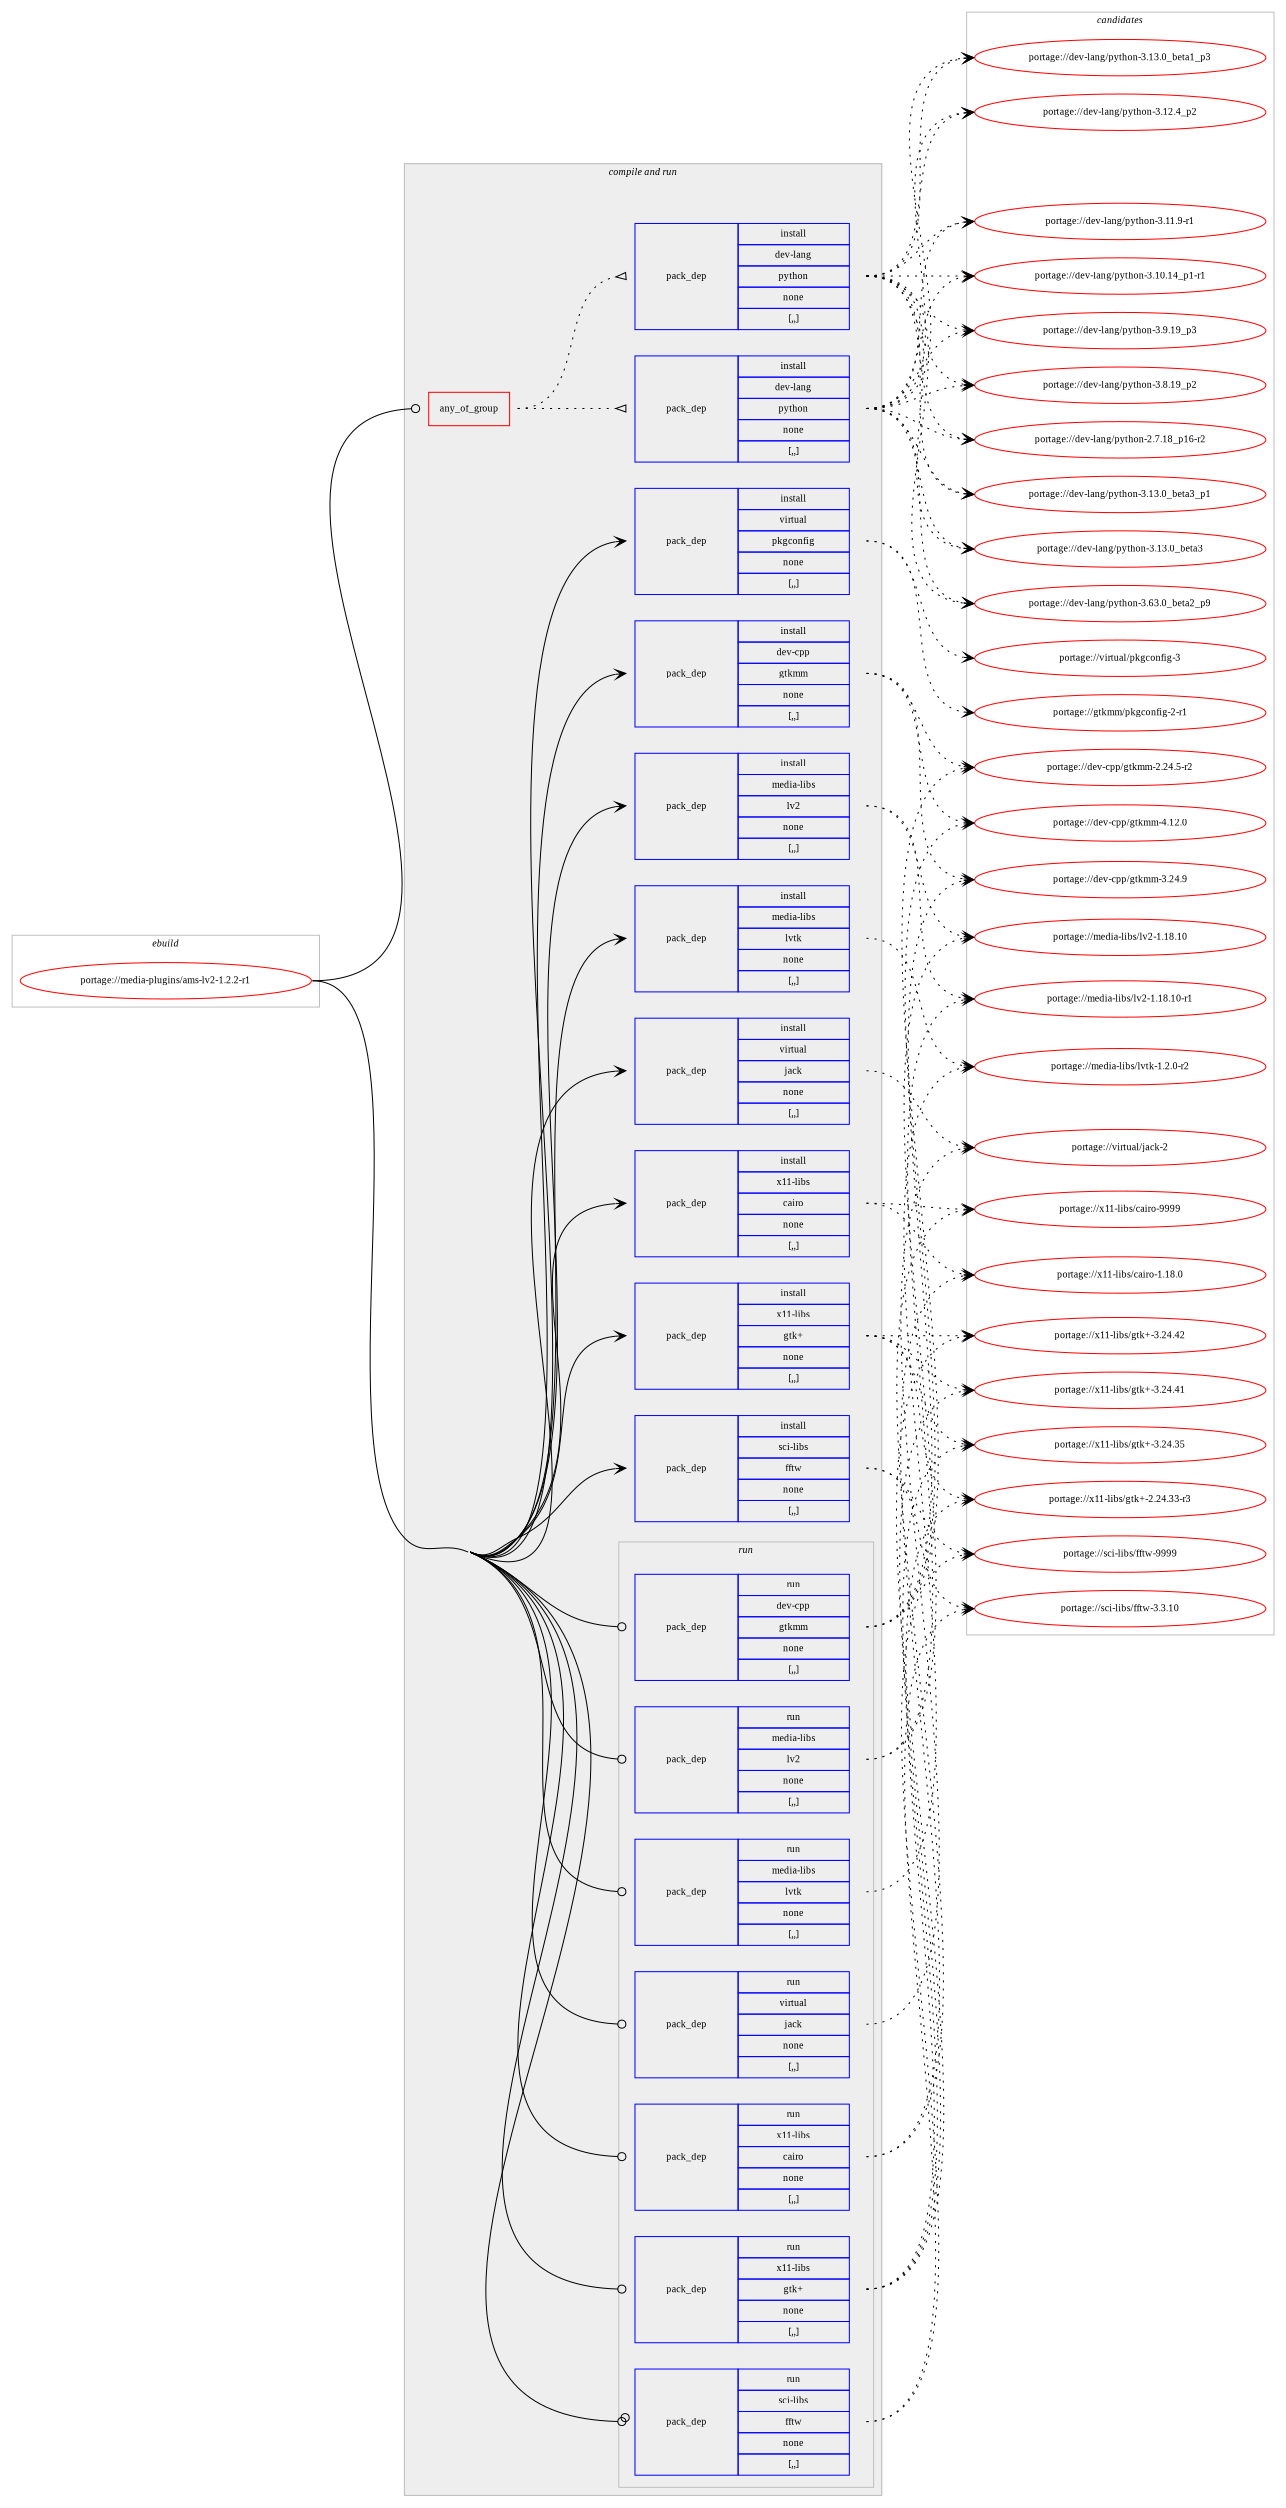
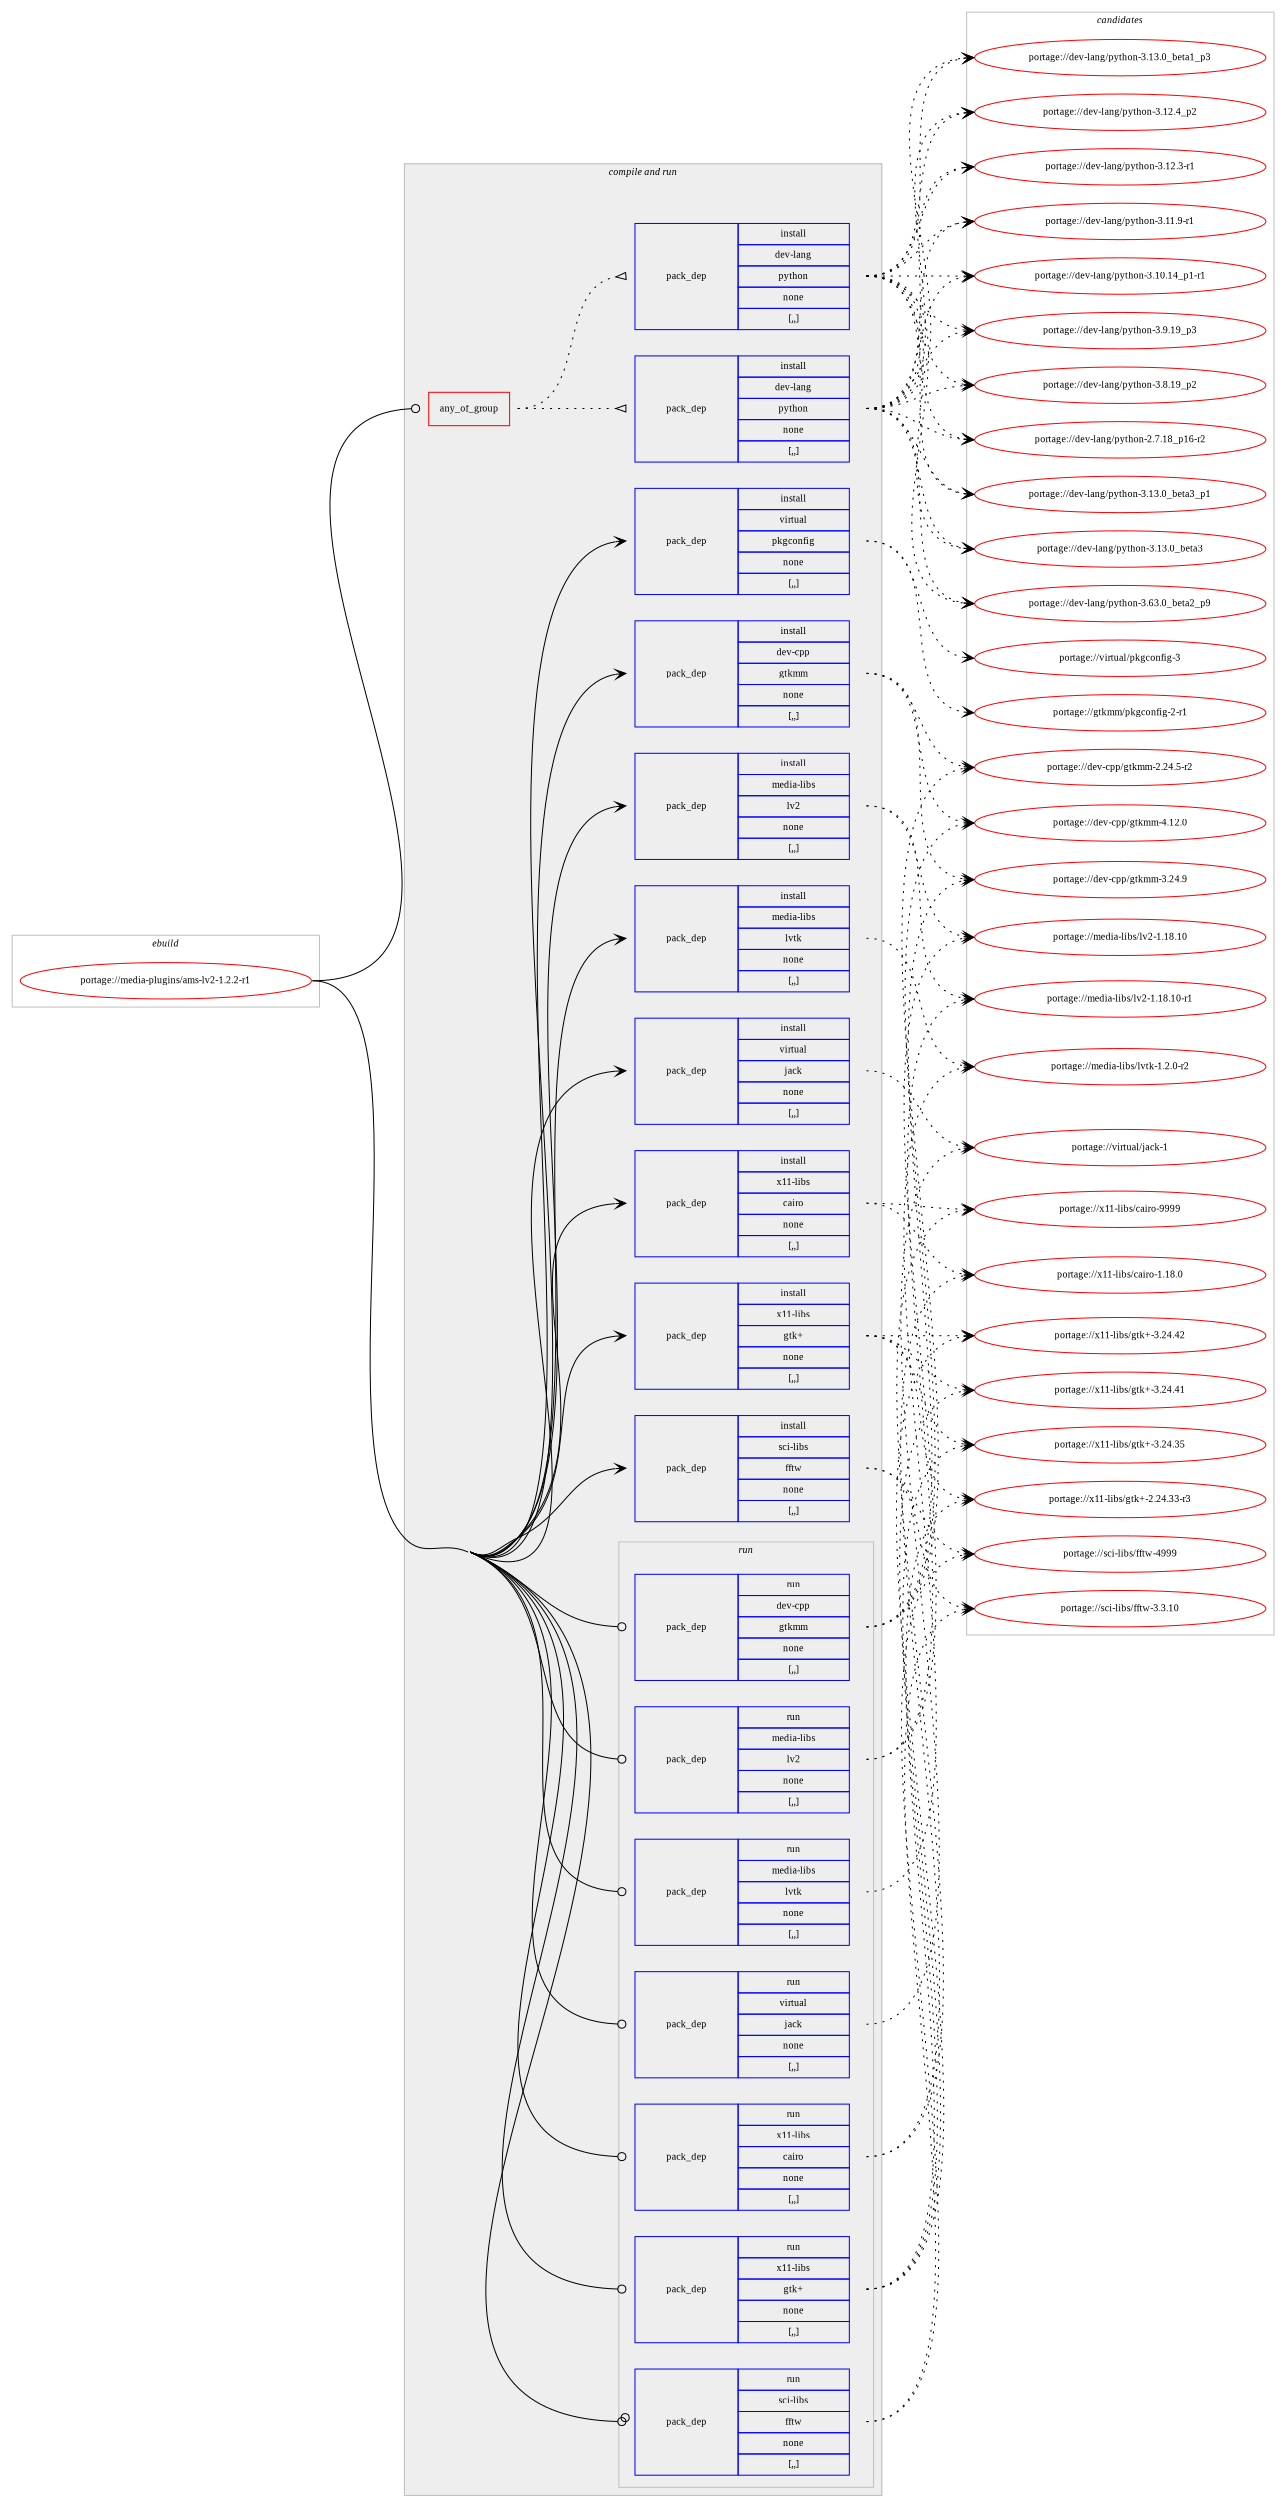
node "portage://dev-lang/python-3.12.3-r1": added
node "portage://virtual/jack-2": label "portage://virtual/jack-2" -> "portage://virtual/jack-1"
node "portage://sci-libs/fftw-9999": label "portage://sci-libs/fftw-9999" -> "portage://sci-libs/fftw-4999"
